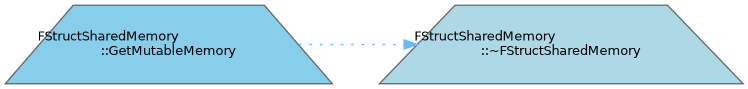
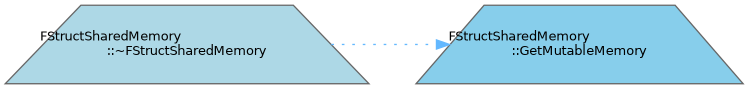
edge "FStructSharedMemory ::GetMutableMemory" -> "FStructSharedMemory ::~FStructSharedMemory": reversed
